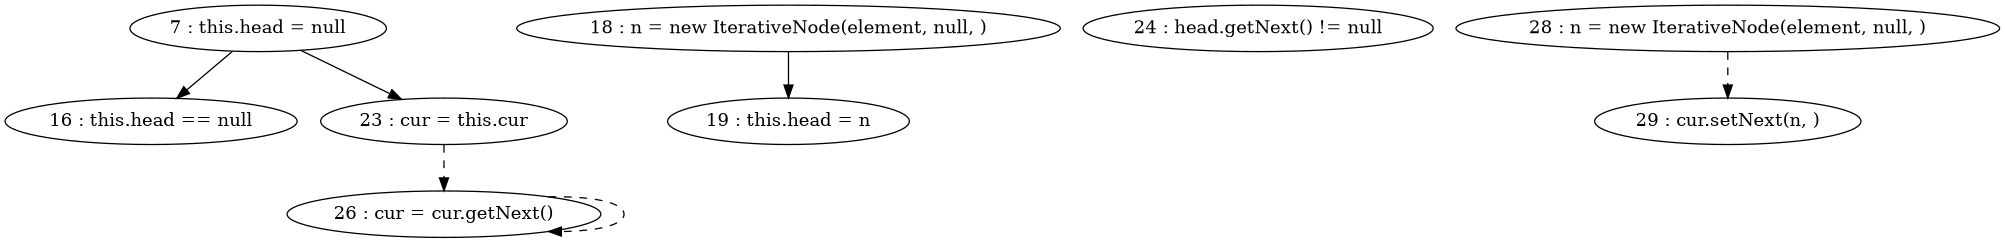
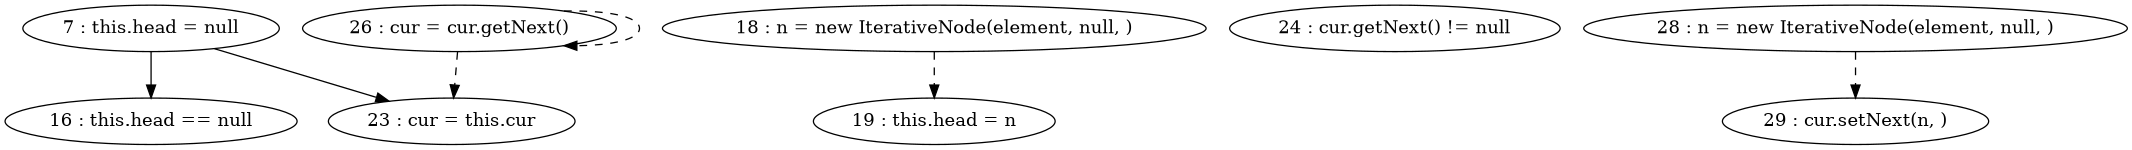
node "24 : head.getNext() != null": label "24 : head.getNext() != null" -> "24 : cur.getNext() != null"
edge "18 : n = new IterativeNode(element, null, )" -> "19 : this.head = n": style solid -> dashed
edge "23 : cur = this.cur" -> "26 : cur = cur.getNext()": reversed
